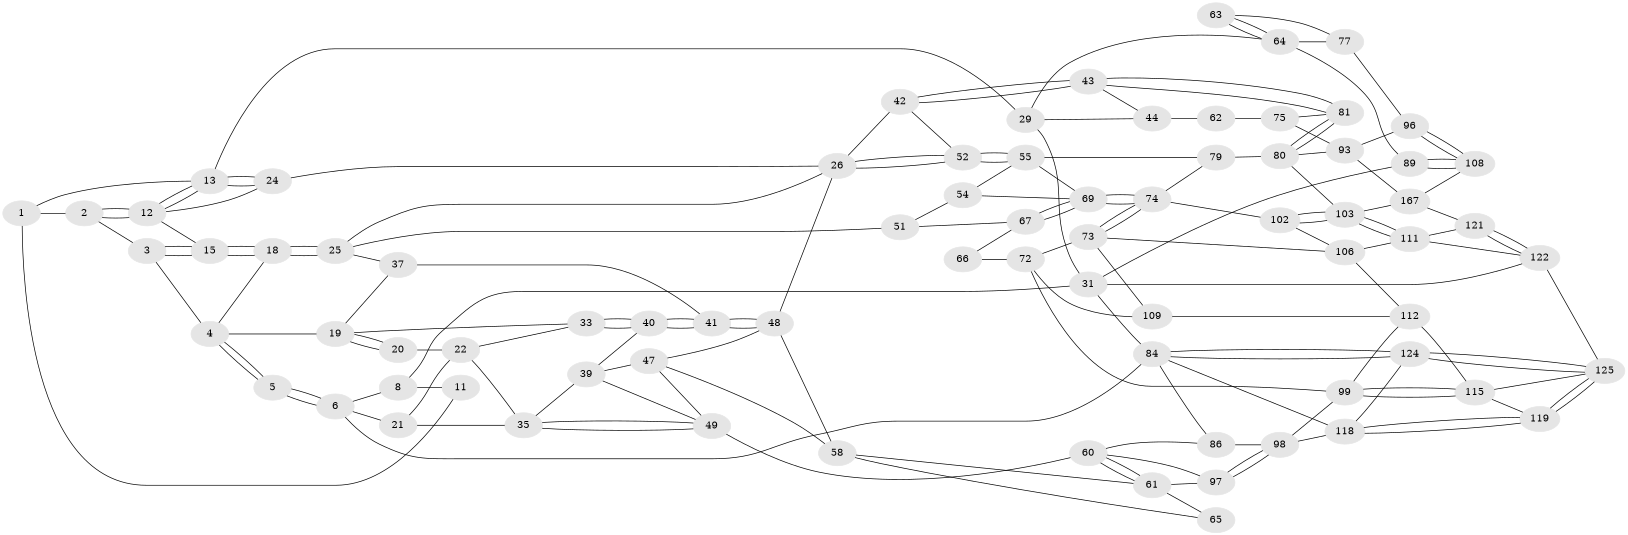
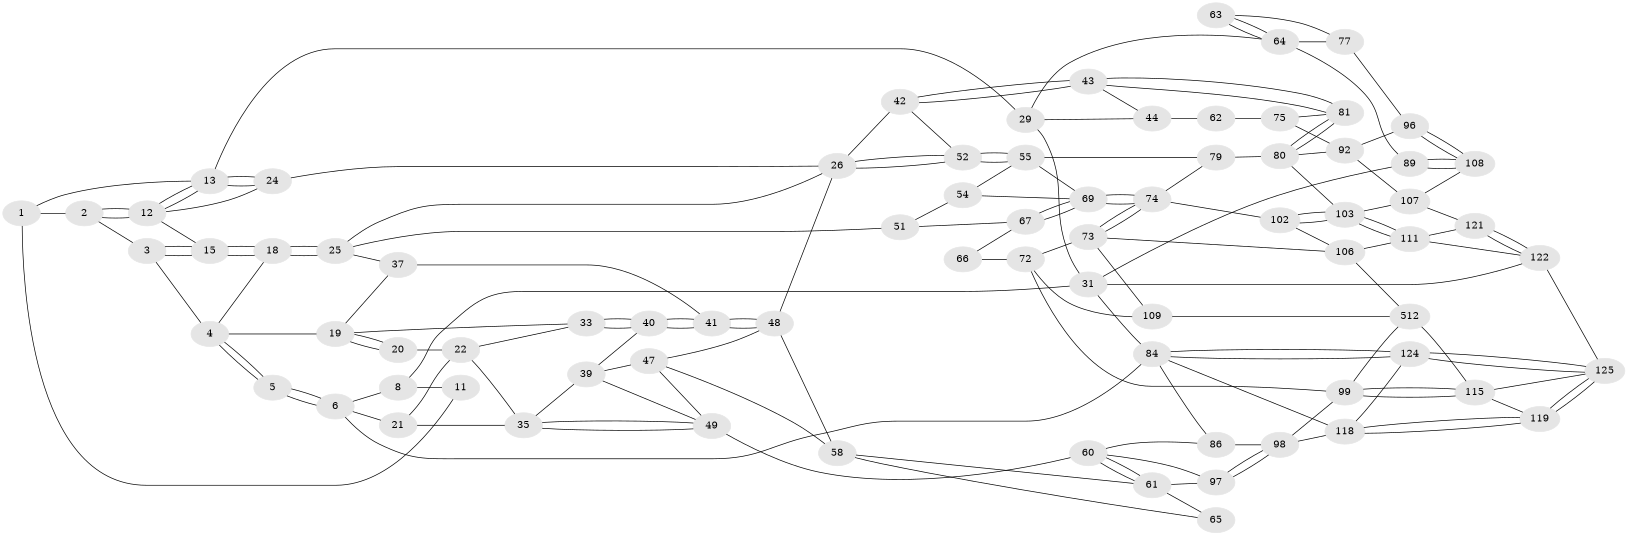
node "93": label "93" -> "92"
node "167": label "167" -> "107"
node "112": label "112" -> "512"
